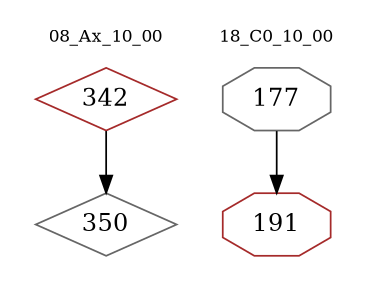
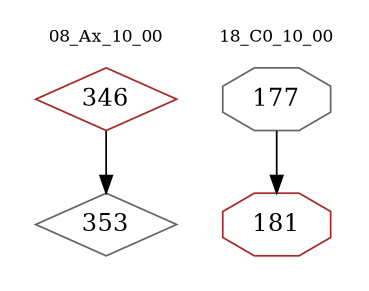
node "342": label "342" -> "346"
node "350": label "350" -> "353"
node "191": label "191" -> "181"
